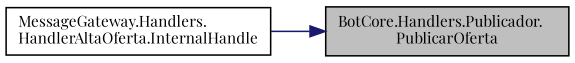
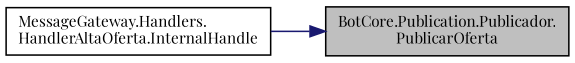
node "BotCore.Handlers.Publicador. PublicarOferta": label "BotCore.Handlers.Publicador. PublicarOferta" -> "BotCore.Publication.Publicador. PublicarOferta"
